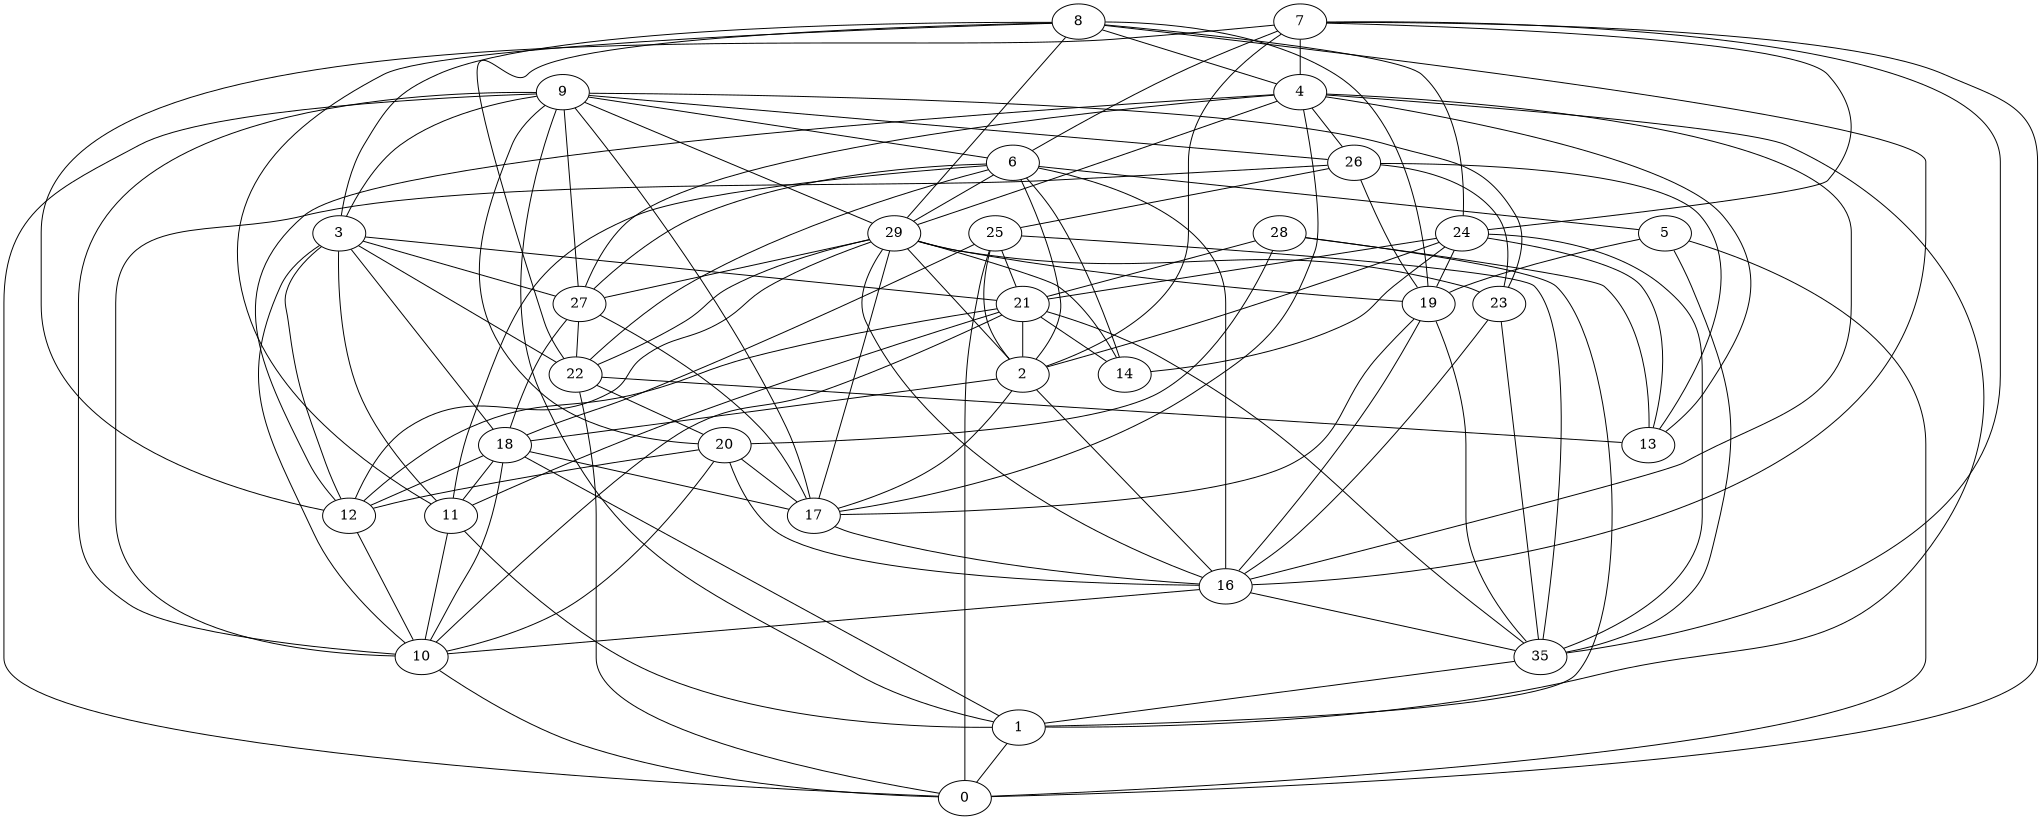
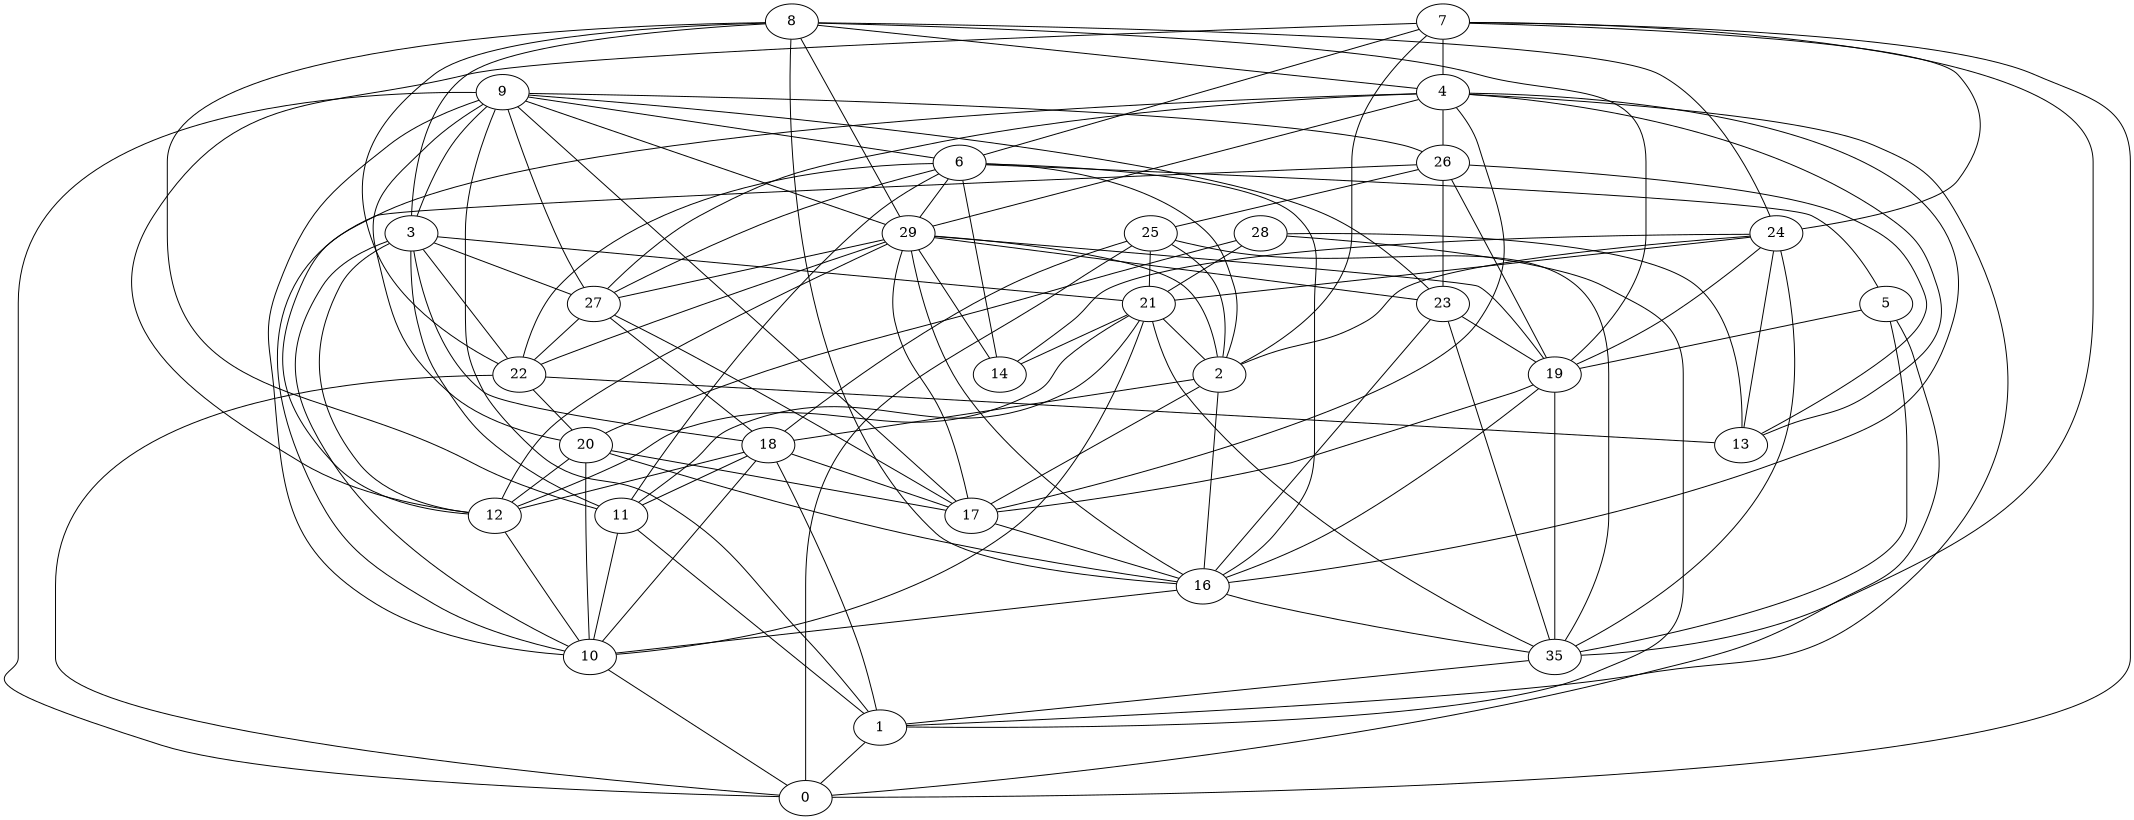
edge "23" -- "19": added
